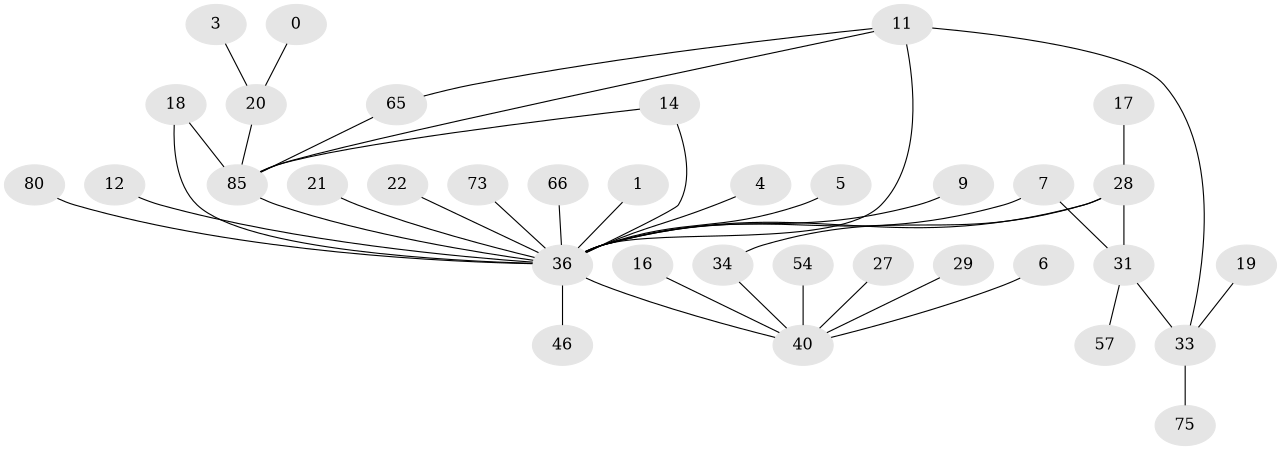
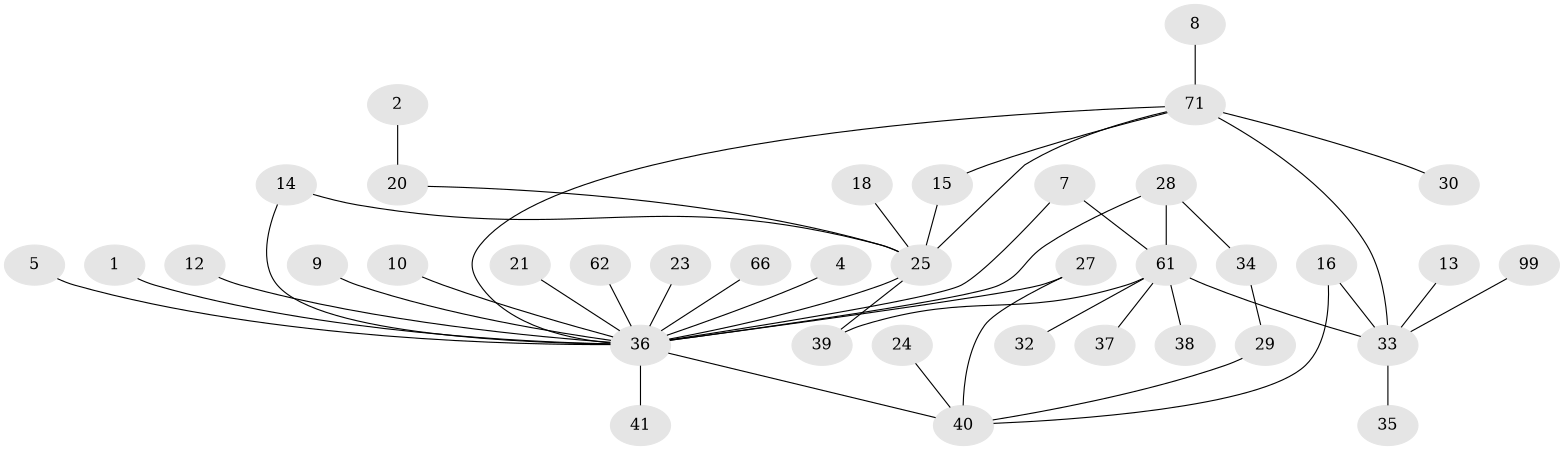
node "3": removed
node "0": label "0" -> "2"
node "11": label "11" -> "71"
node "8": added
node "65": label "65" -> "15"
node "17": removed
node "80": label "80" -> "10"
node "85": label "85" -> "25"
node "22": label "22" -> "62"
node "73": label "73" -> "23"
node "30": added
edge "18" -- "36": now "27" -- "36"
node "54": label "54" -> "24"
node "6": removed
node "31": label "31" -> "61"
node "19": label "19" -> "99"
node "13": added
edge "34" -- "40": now "34" -- "29"
edge "16" -- "33": added
node "46": label "46" -> "41"
node "39": added
node "32": added
node "57": label "57" -> "37"
node "38": added
node "75": label "75" -> "35"
